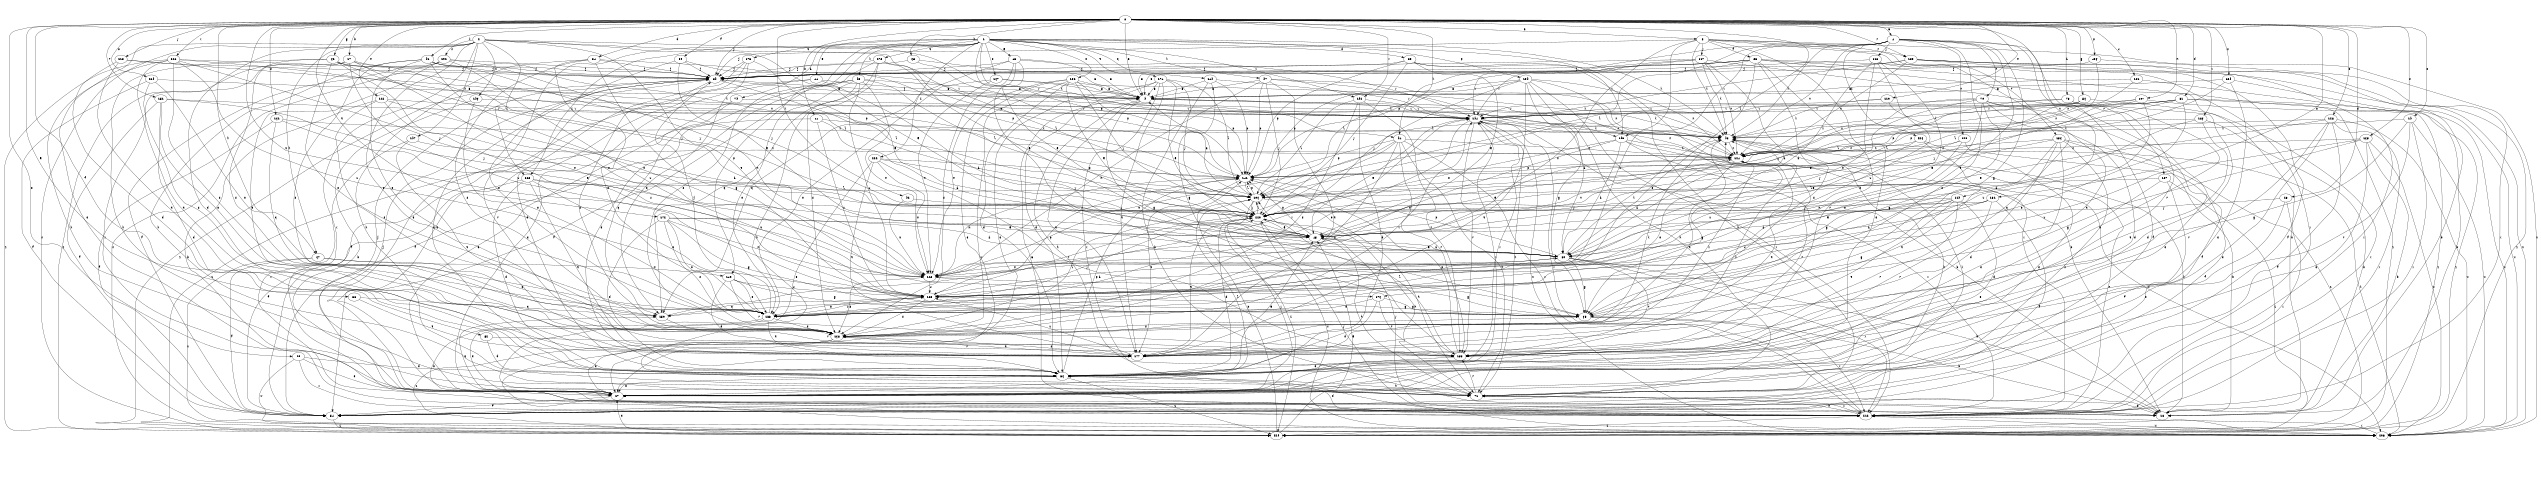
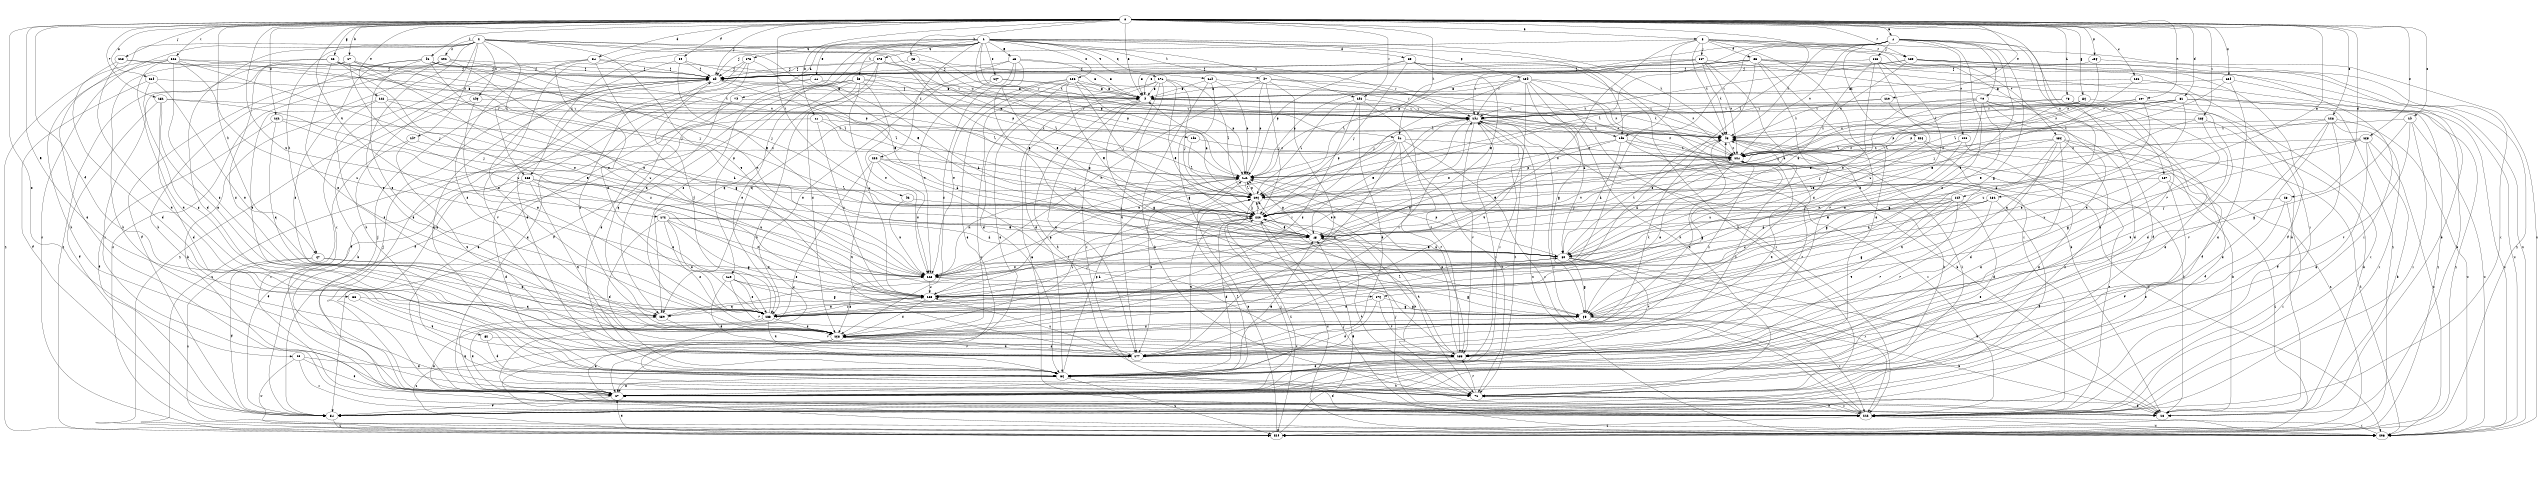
node "62": label "62" -> "22"
node "198": added
edge "67" -> "140": now "67" -> "115"
edge "168" -> "158": added, label "r"
